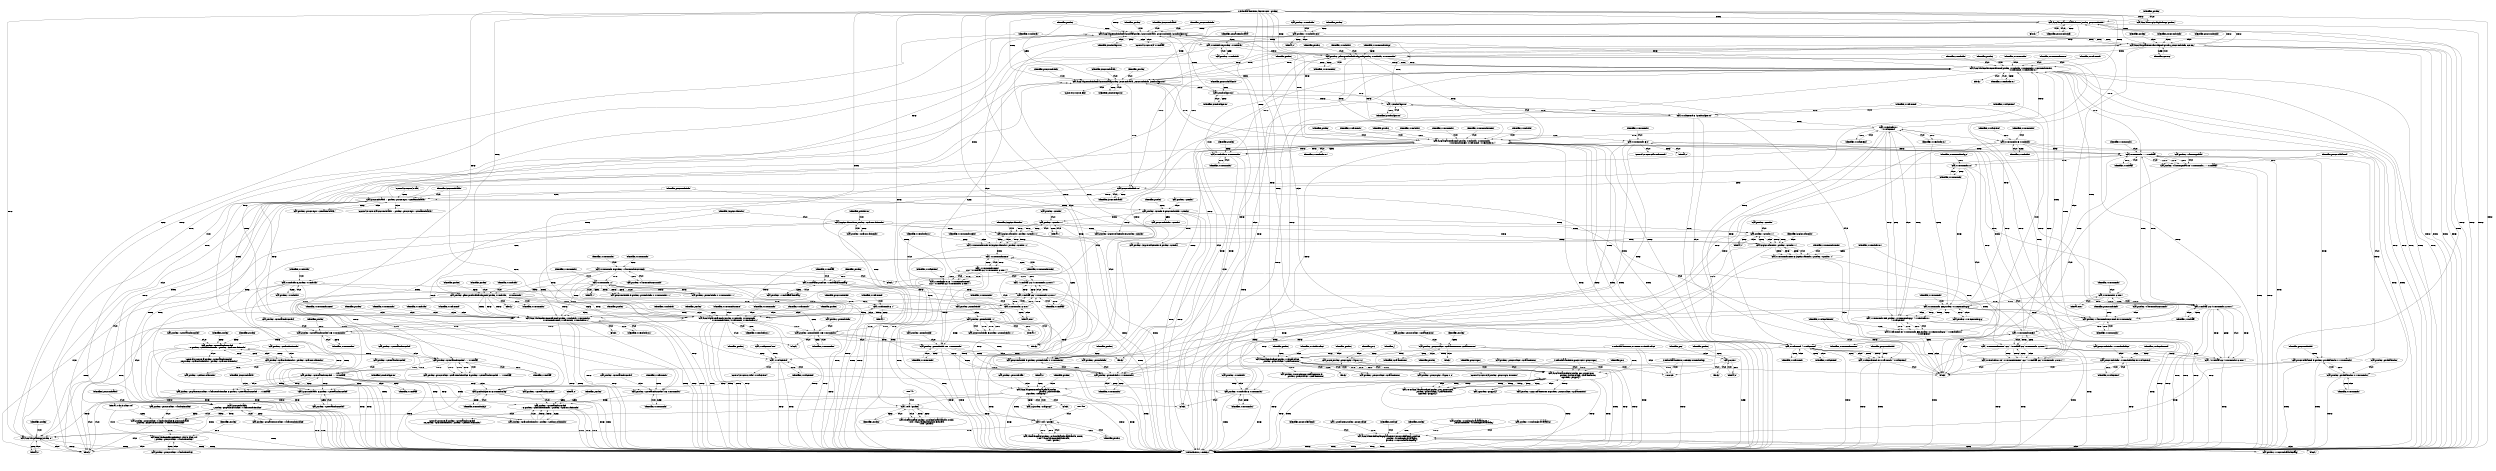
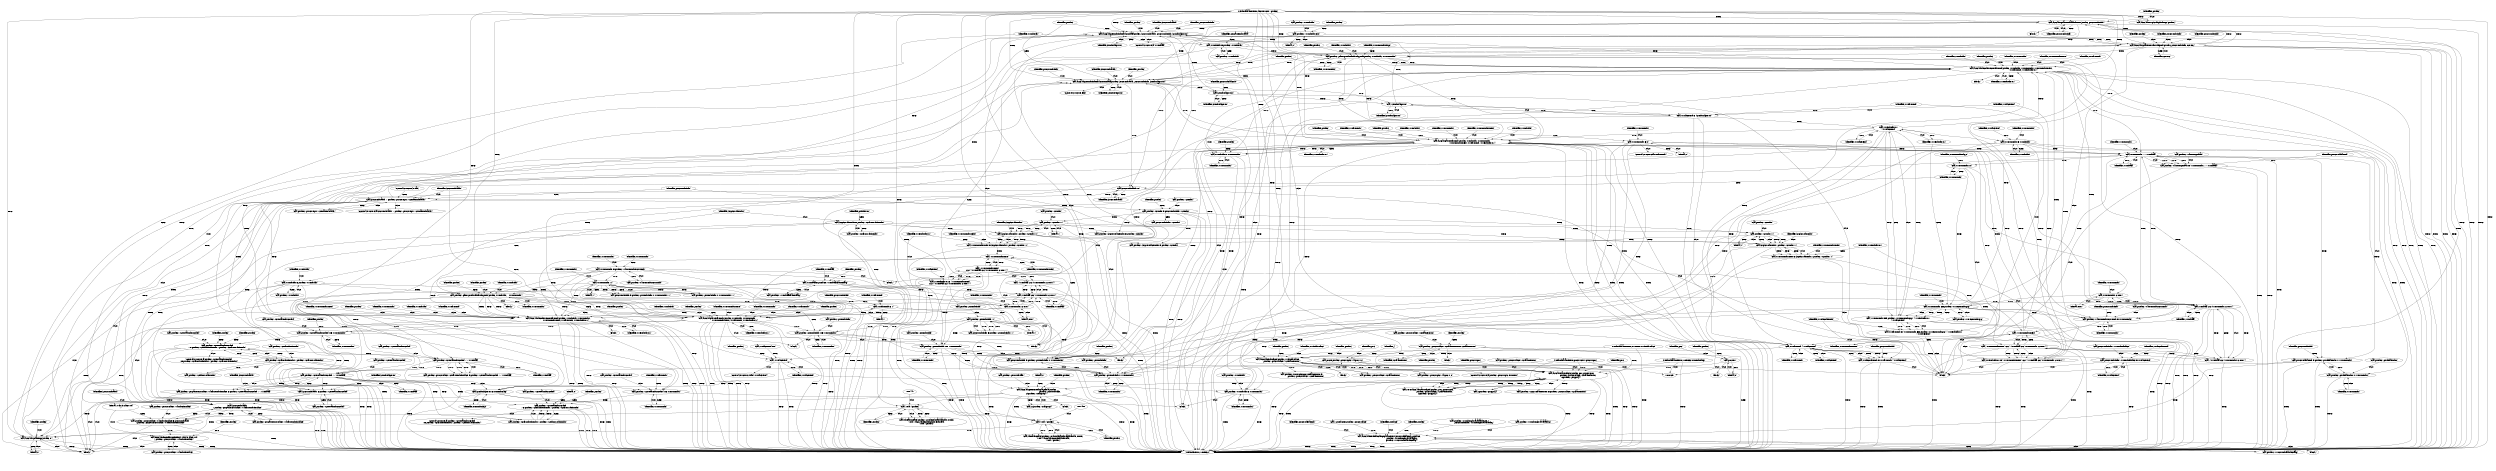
edge "(Identifier,ps_bitstrm)" -> "(Call,i2_pic_wdin_mbs = ps_dec->u2_frm_wd_in_mbs)": label "AST: " -> "CFG: "
edge "(MethodParameterIn,UWORD8 u1_is_idr_slice)" -> "1000129": removed, label "AST:"
